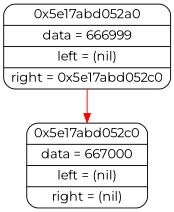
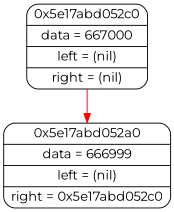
edge "0x5e17abd052a0" -> "0x5e17abd052c0": reversed
